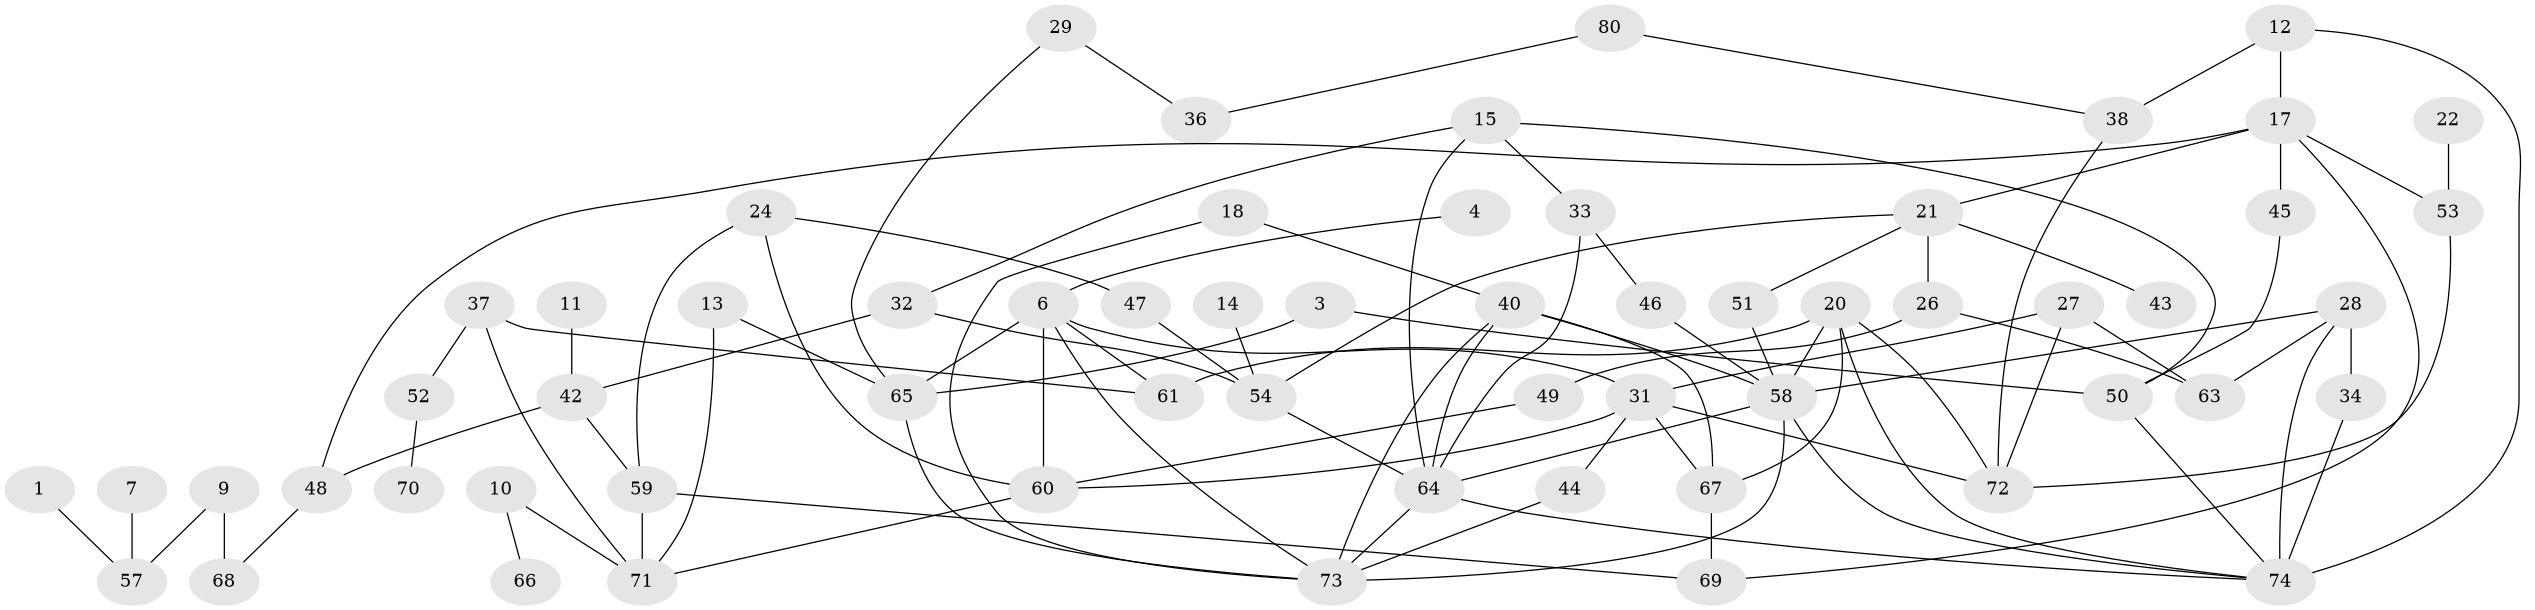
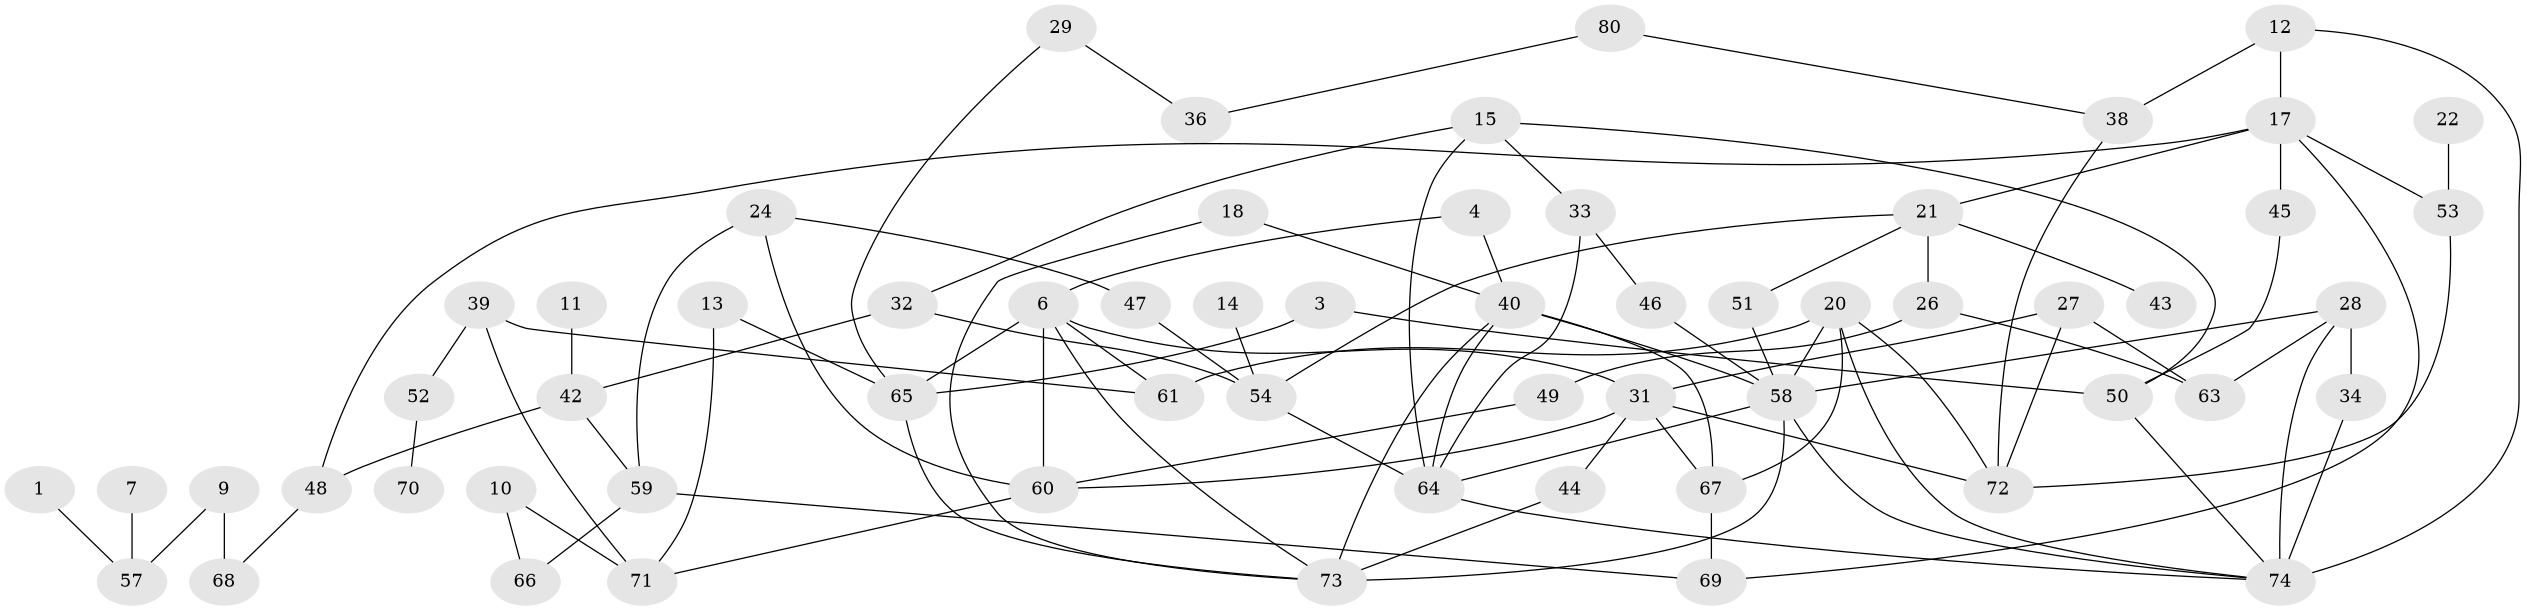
edge "4" -- "40": added
node "37": label "37" -> "39"
edge "59" -- "71": now "59" -- "66"
edge "64" -- "73": removed
